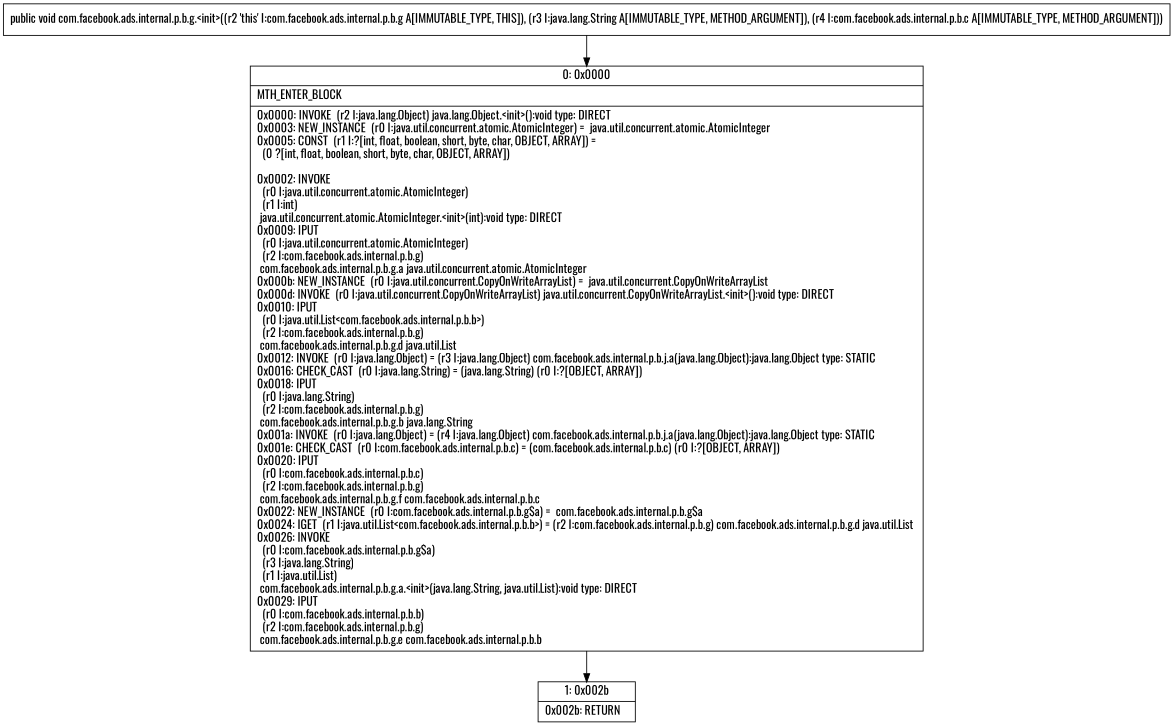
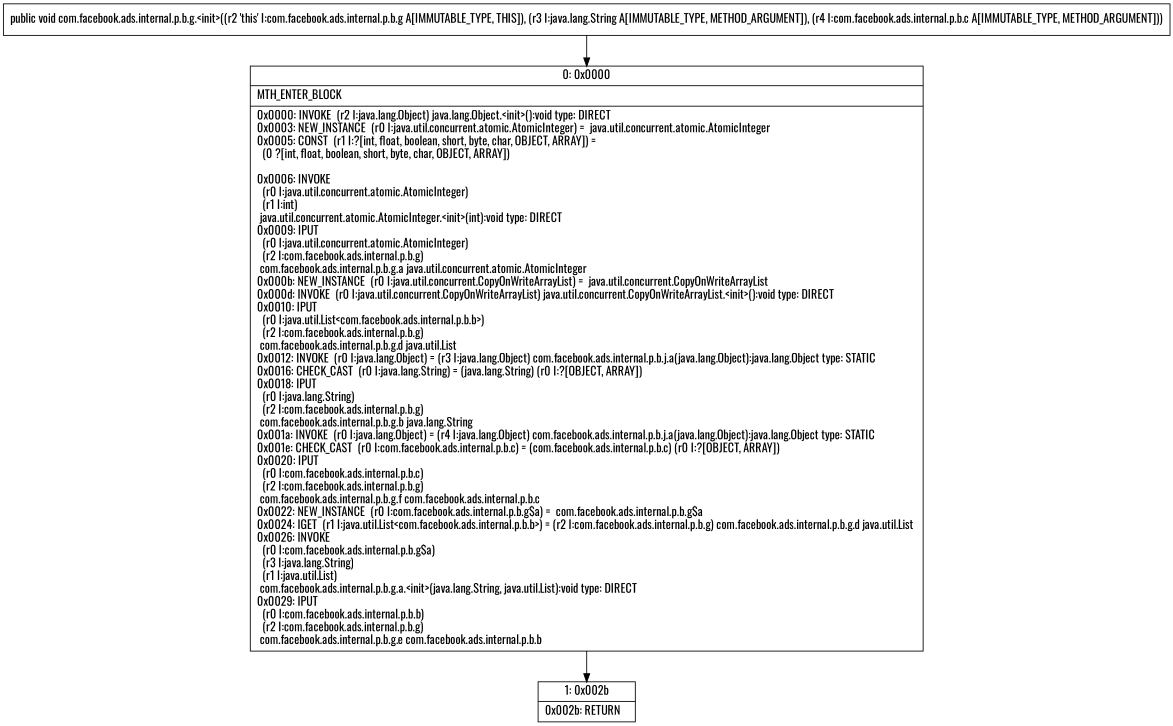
node "0: 0x0000": text "0x0002: INVOKE" -> "0x0006: INVOKE"
